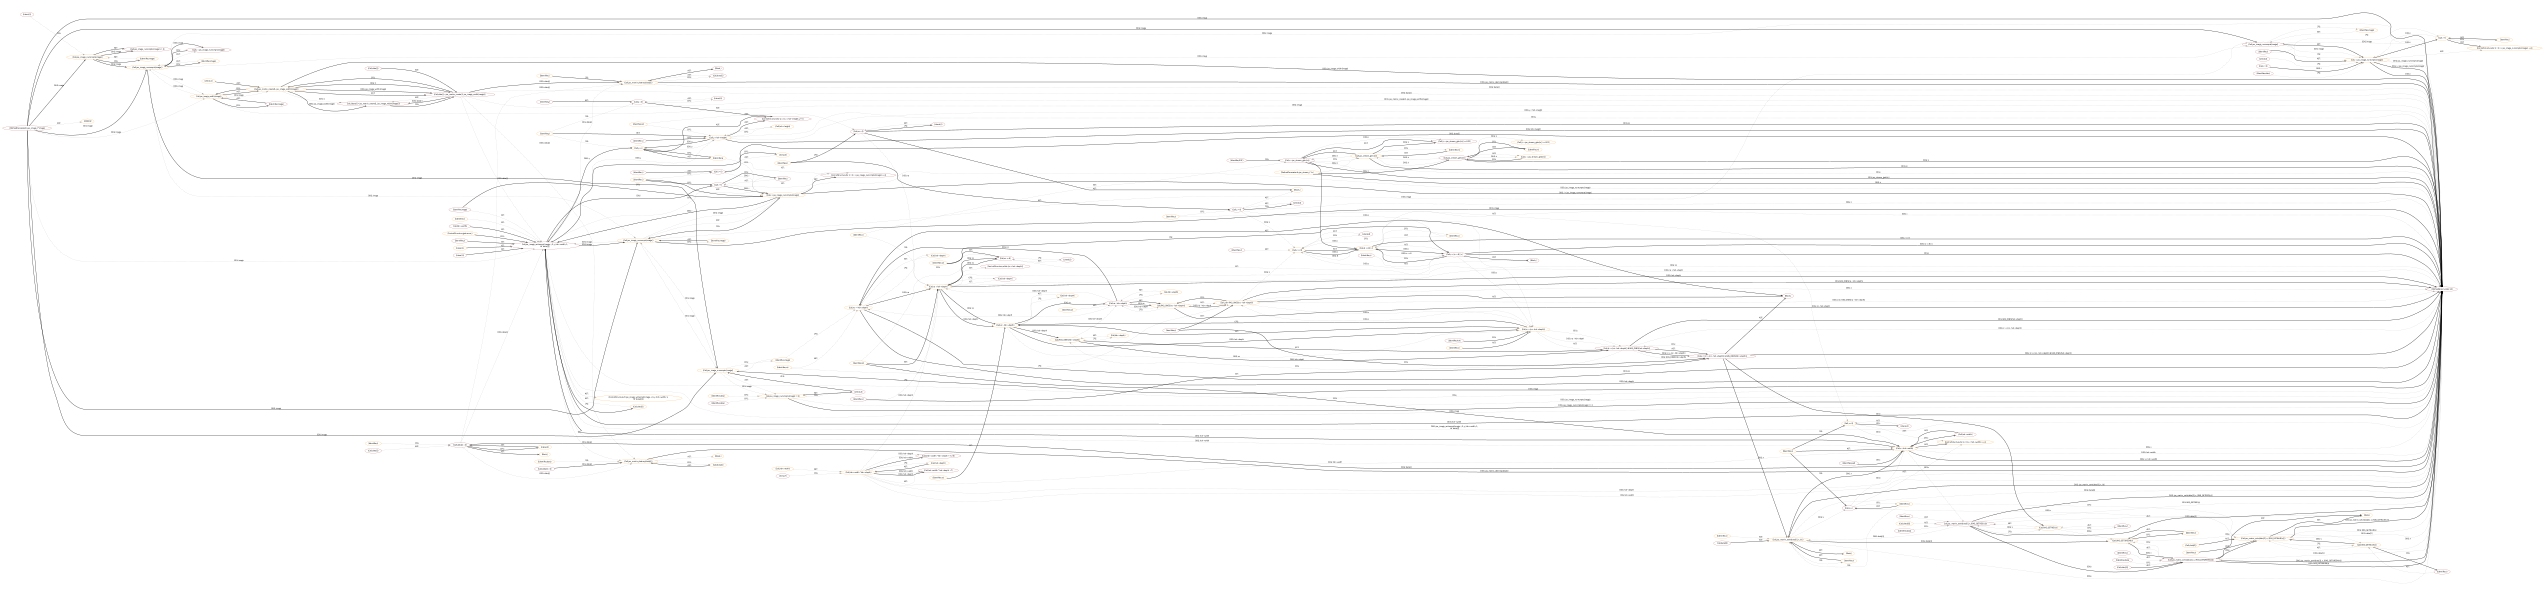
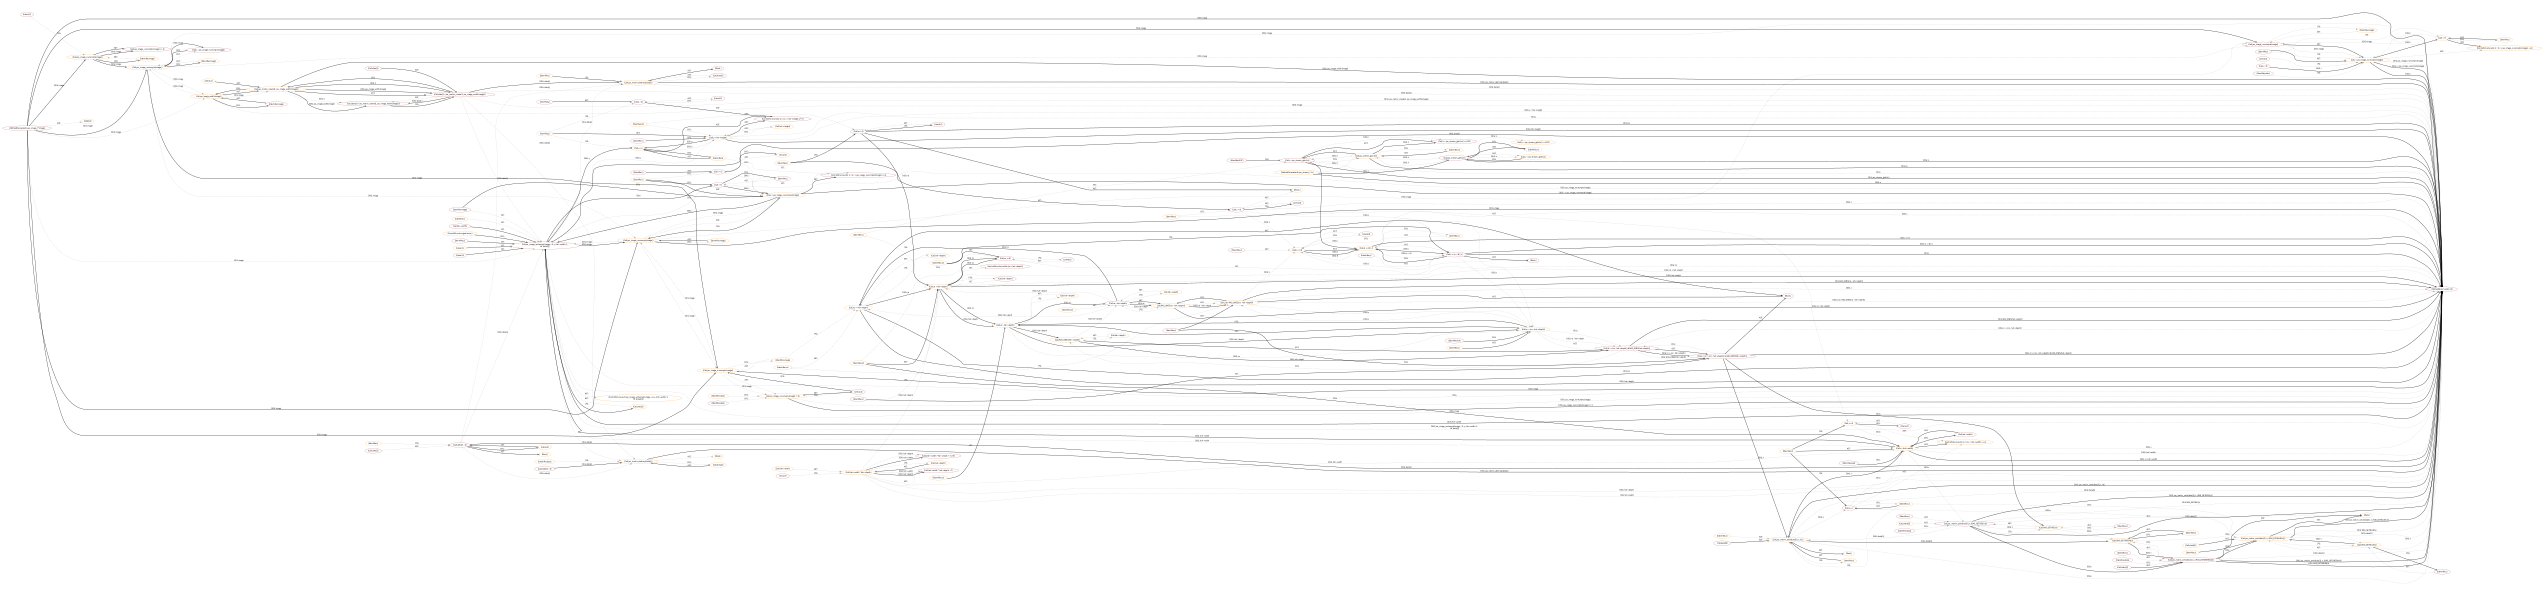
edge "(Call,nz = 0)" -> "(Call,nz < hdr->depth)": style dotted -> bold
